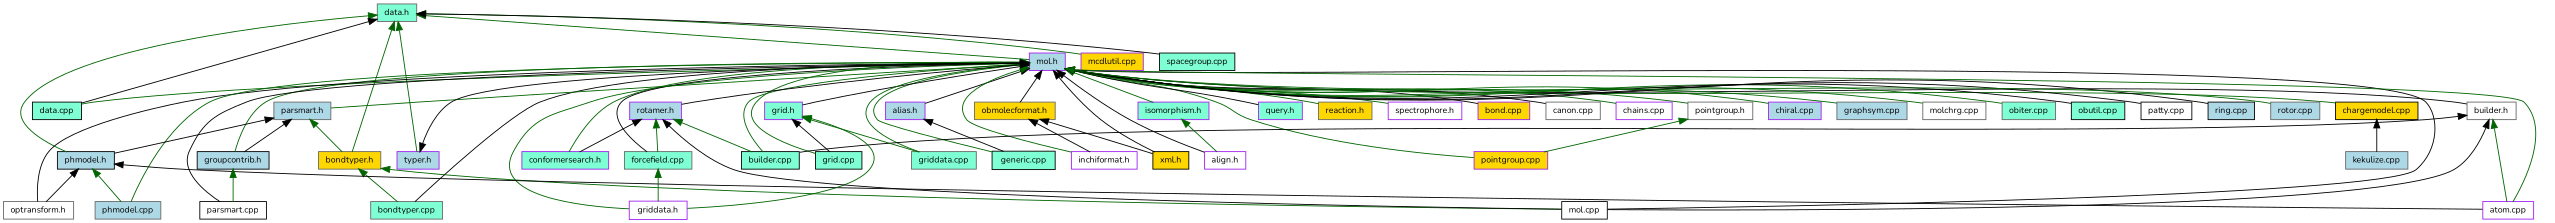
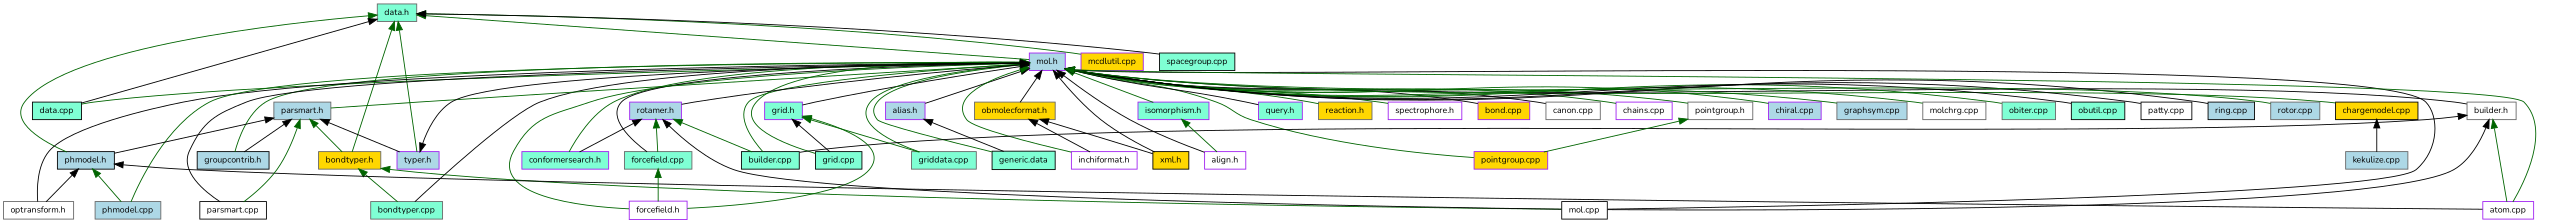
edge "typer.h" -> "parsmart.h": added
node "generic.cpp": label "generic.cpp" -> "generic.data"
edge "parsmart.cpp" -> "groupcontrib.h": now "parsmart.cpp" -> "parsmart.h"
node "griddata.h": label "griddata.h" -> "forcefield.h"
